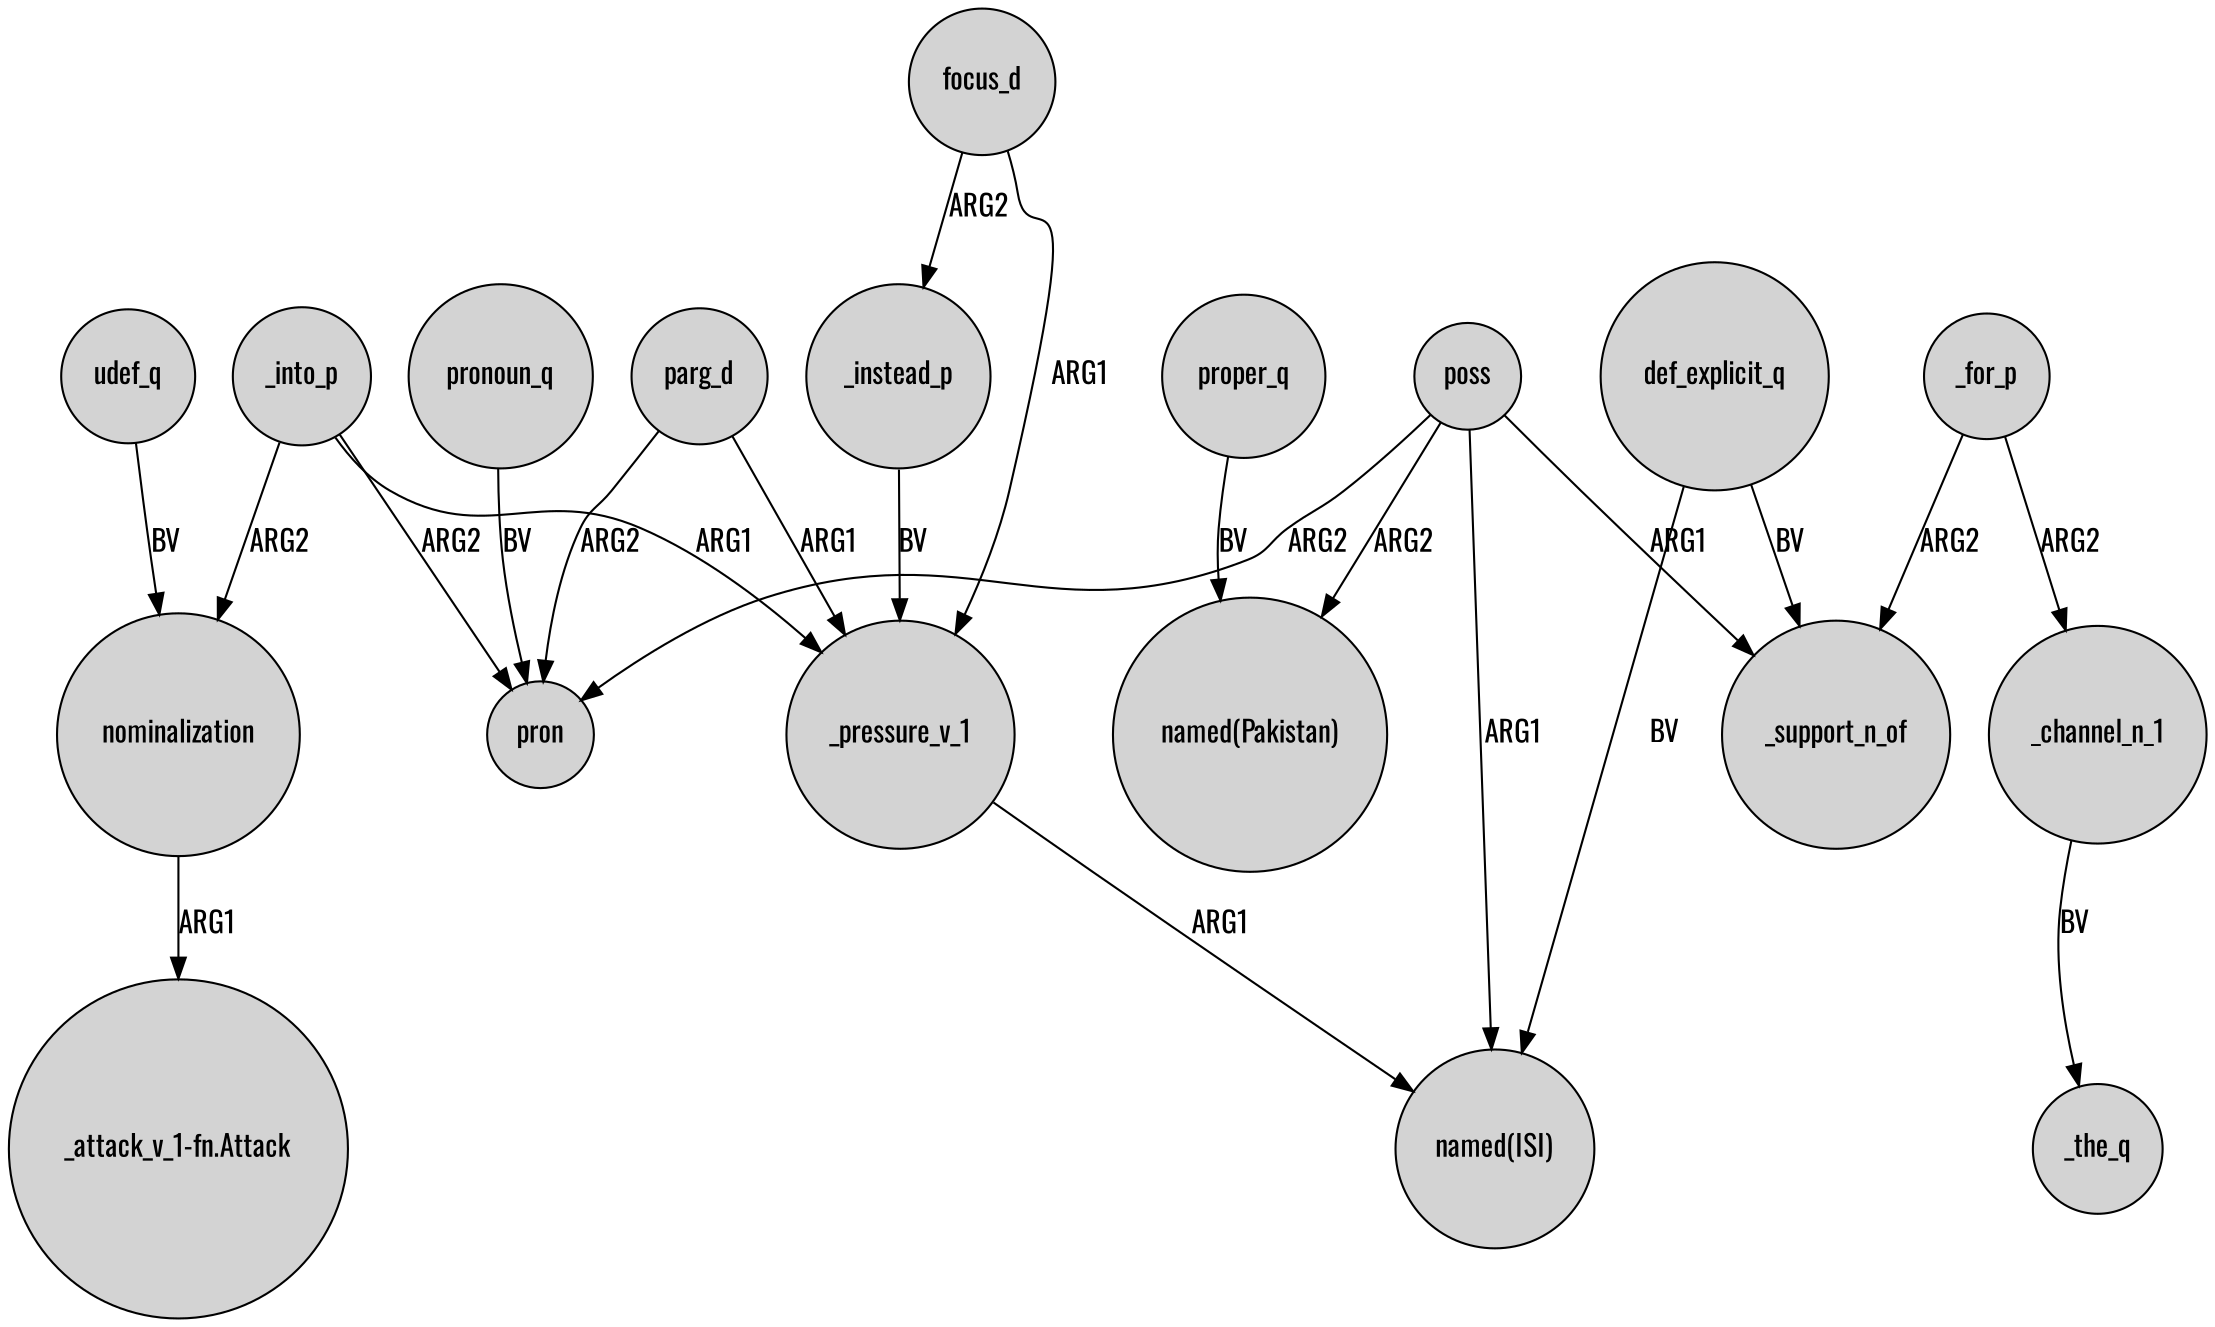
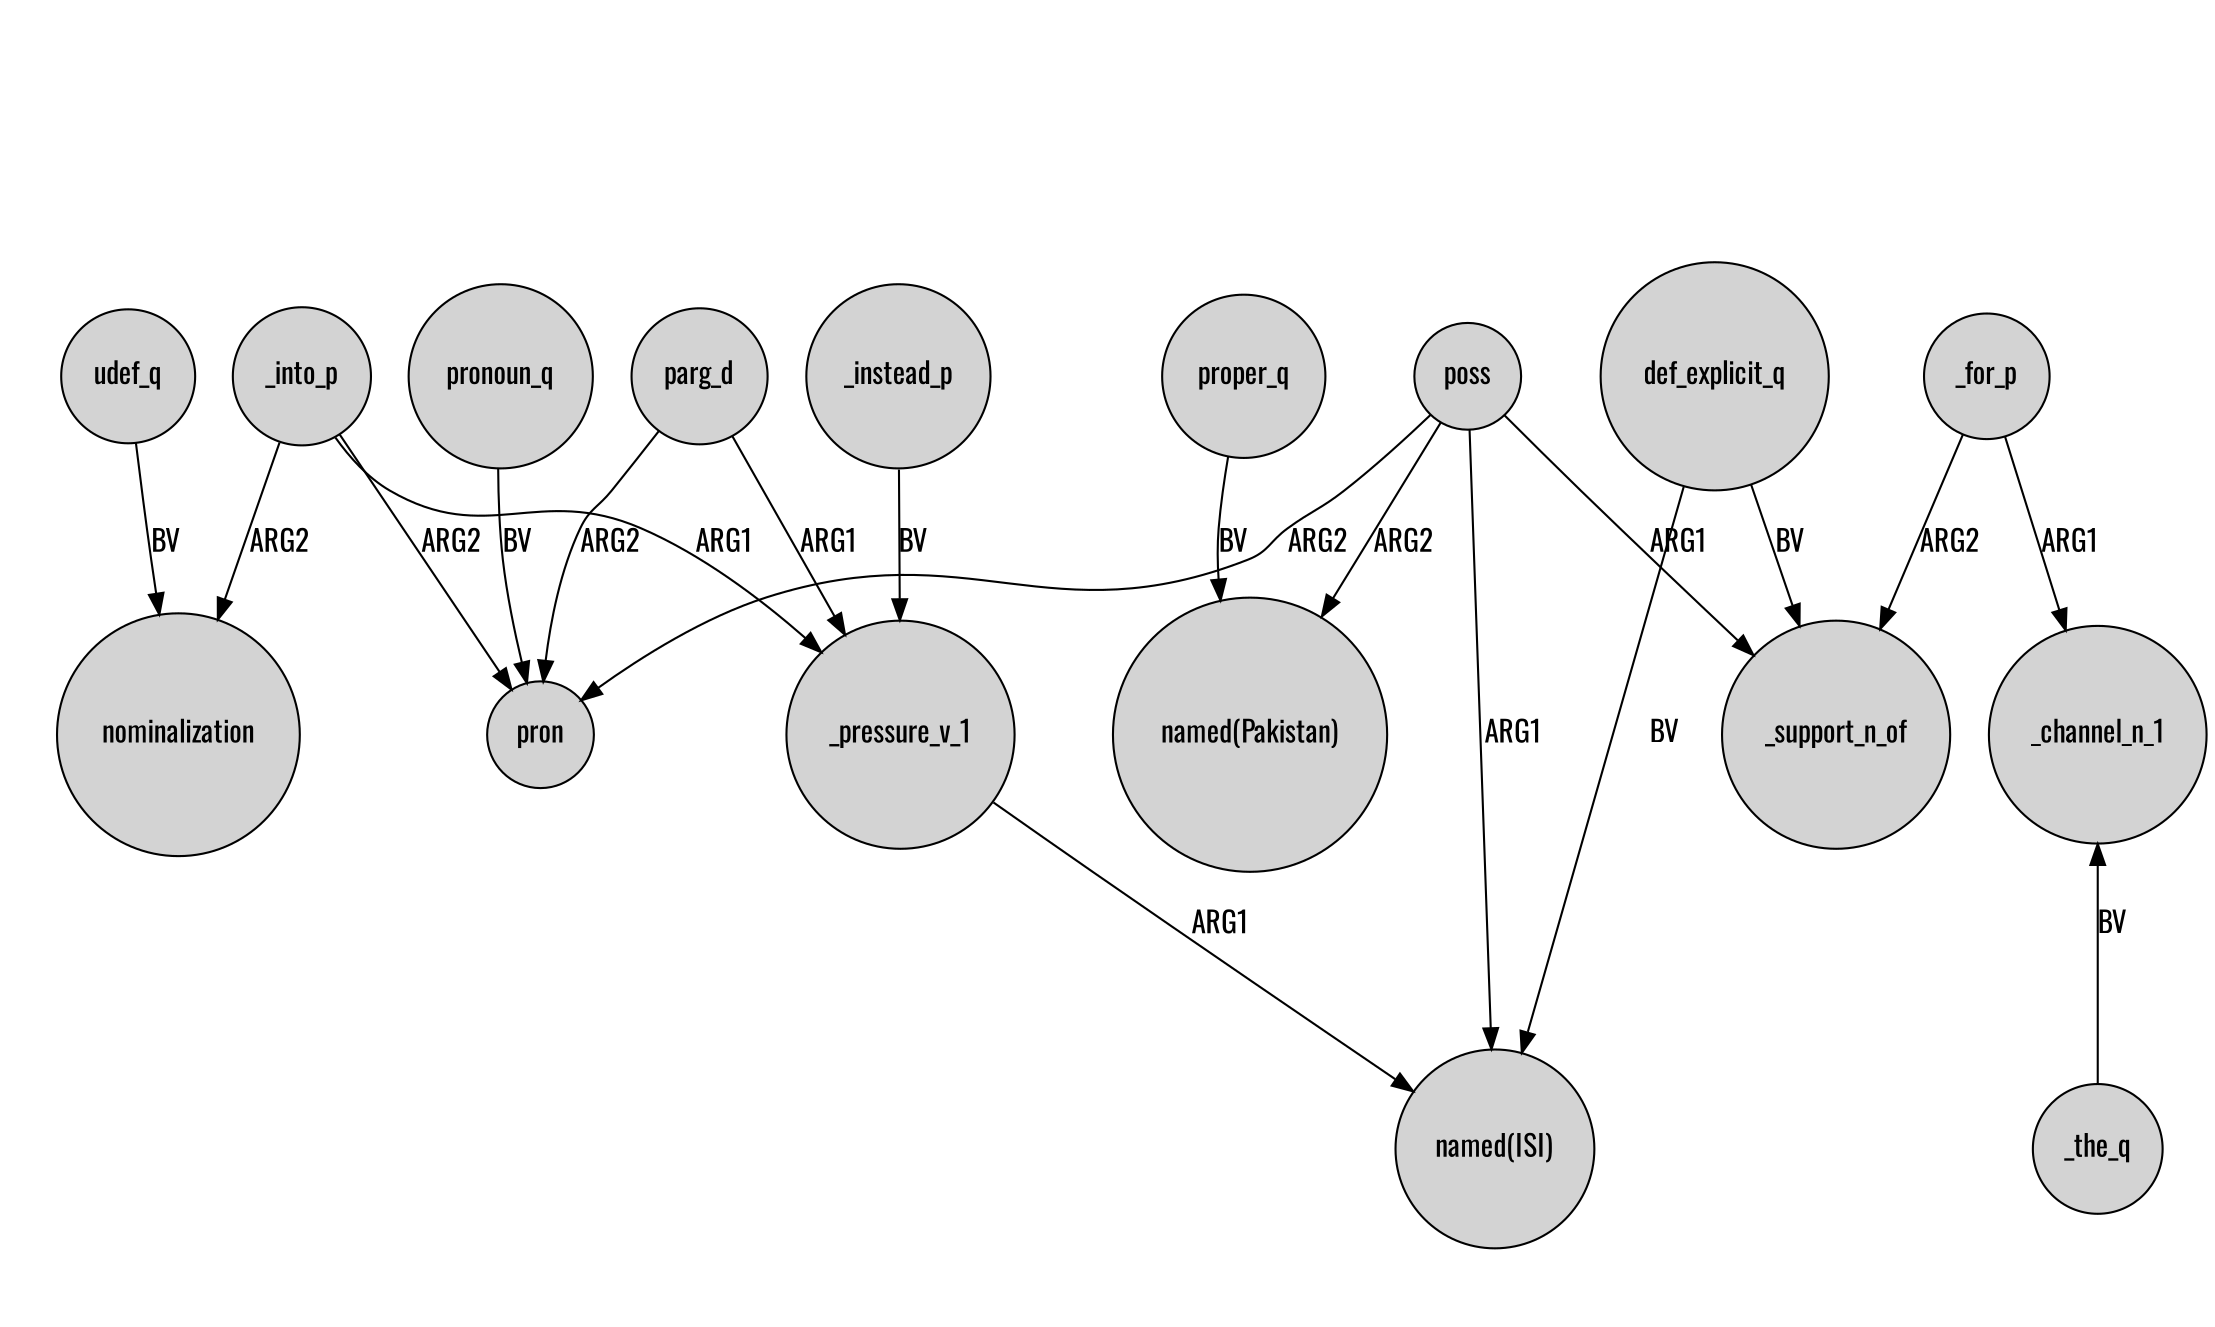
node "focus_d": removed
edge "_for_p" -> "_channel_n_1": label "ARG2" -> "ARG1"
edge "_channel_n_1" -> "_the_q": reversed
node "_attack_v_1-fn.Attack": removed
